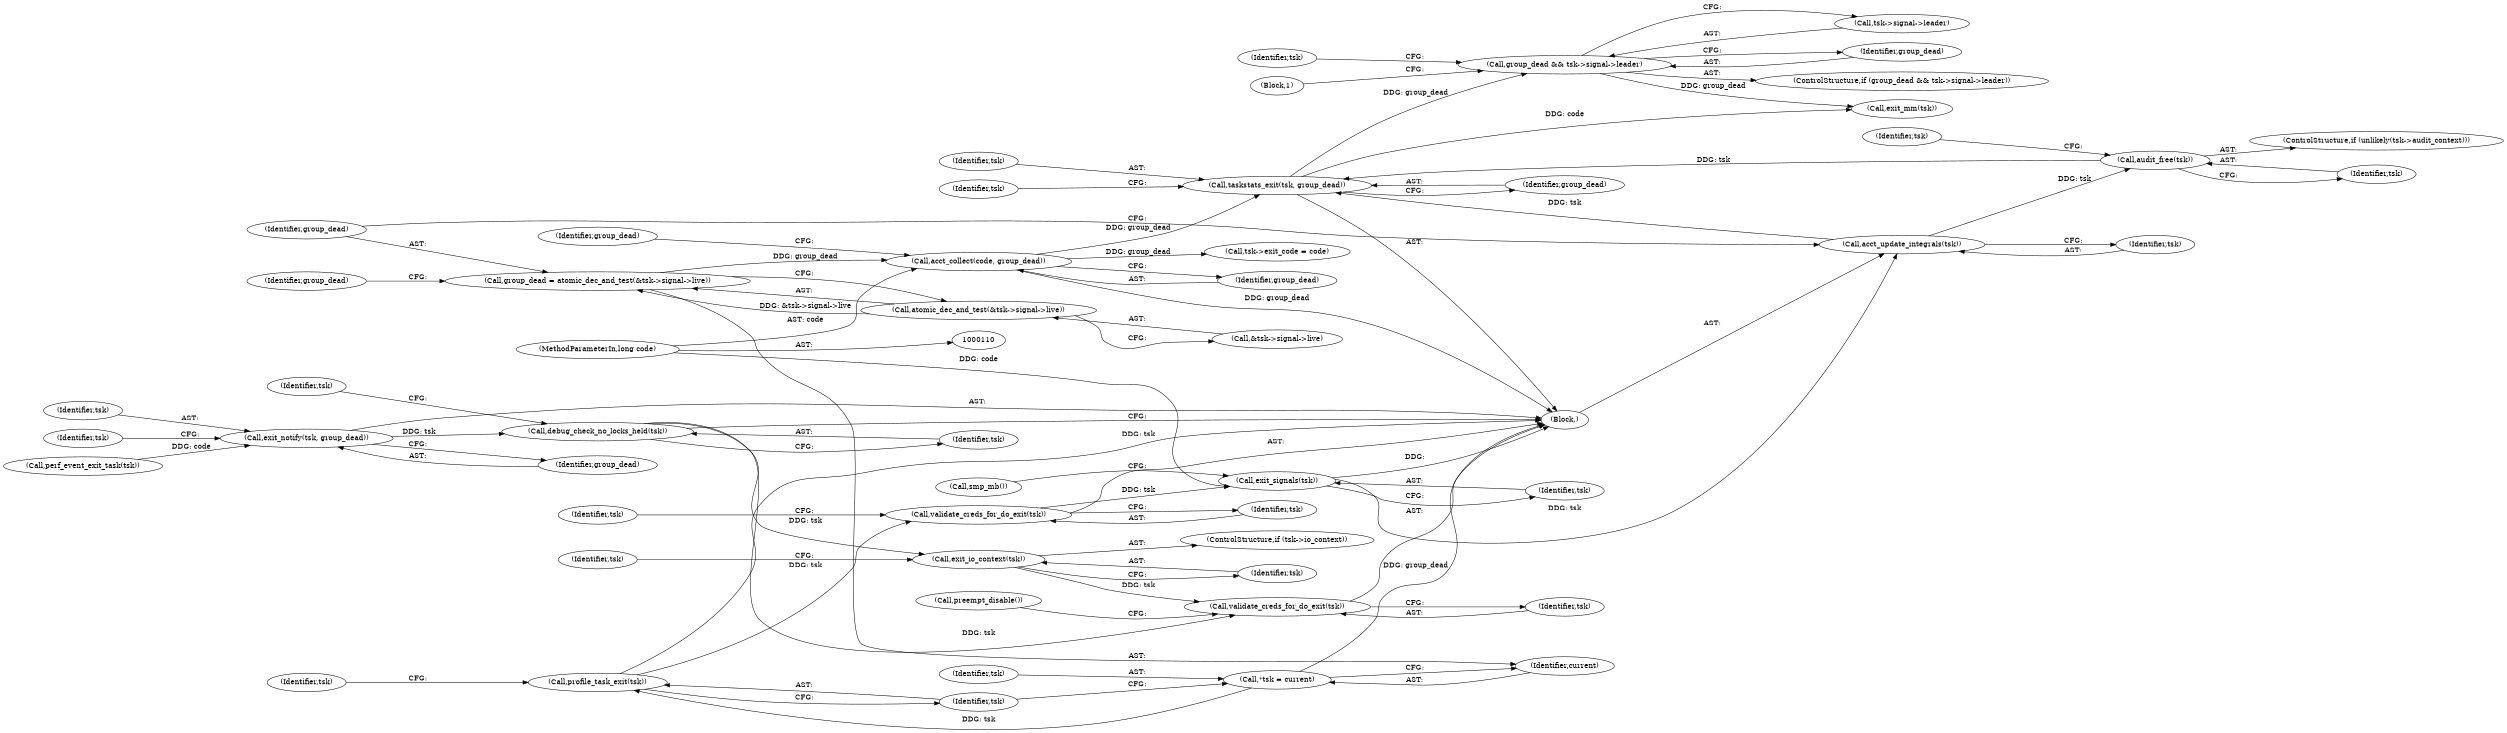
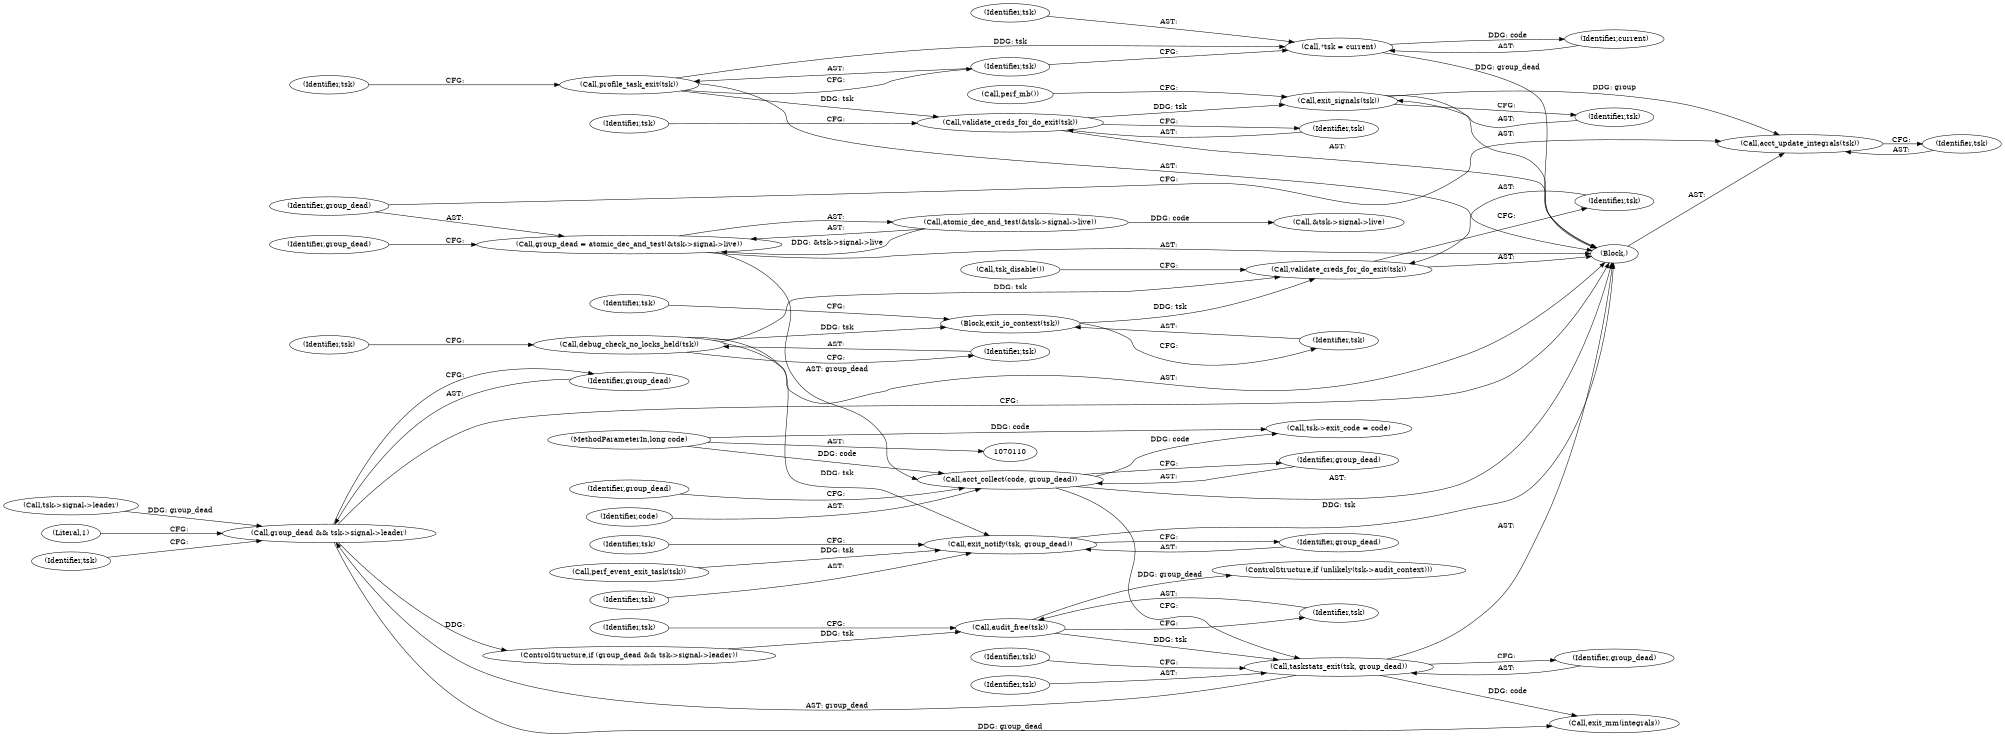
edge "(Call,group_dead && tsk->signal->leader)" -> "(Call,tsk->signal->leader)": now "(Call,group_dead && tsk->signal->leader)" -> "(Block,)"
edge "(Call,tsk->signal->leader)" -> "(Call,group_dead && tsk->signal->leader)": label "AST: " -> "DDG: group_dead"
edge "(Call,group_dead && tsk->signal->leader)" -> "(ControlStructure,if (group_dead && tsk->signal->leader))": label "AST: " -> "DDG: "
node "(Block,1)": label "(Block,1)" -> "(Literal,1)"
edge "(Call,taskstats_exit(tsk, group_dead))" -> "(Call,group_dead && tsk->signal->leader)": label "DDG: group_dead" -> "AST: group_dead"
node "(Call,exit_mm(tsk))": label "(Call,exit_mm(tsk))" -> "(Call,exit_mm(integrals))"
edge "(Call,audit_free(tsk))" -> "(ControlStructure,if (unlikely(tsk->audit_context)))": label "AST: " -> "DDG: group_dead"
edge "(Call,acct_update_integrals(tsk))" -> "(Call,audit_free(tsk))": now "(ControlStructure,if (group_dead && tsk->signal->leader))" -> "(Call,audit_free(tsk))"
edge "(Call,acct_update_integrals(tsk))" -> "(Call,taskstats_exit(tsk, group_dead))": removed, label "DDG: tsk"
edge "(Call,acct_collect(code, group_dead))" -> "(Call,taskstats_exit(tsk, group_dead))": label "DDG: group_dead" -> "CFG: "
edge "(Call,acct_collect(code, group_dead))" -> "(Call,tsk->exit_code = code)": label "DDG: group_dead" -> "DDG: code"
edge "(Call,group_dead = atomic_dec_and_test(&tsk->signal->live))" -> "(Call,acct_collect(code, group_dead))": label "DDG: group_dead" -> "AST: group_dead"
edge "(Call,group_dead = atomic_dec_and_test(&tsk->signal->live))" -> "(Call,atomic_dec_and_test(&tsk->signal->live))": label "CFG: " -> "AST: "
edge "(Call,acct_collect(code, group_dead))" -> "(Block,)": label "DDG: group_dead" -> "AST: "
edge "(MethodParameterIn,long code)" -> "(Call,acct_collect(code, group_dead))": label "AST: code" -> "DDG: code"
edge "(Call,&tsk->signal->live)" -> "(Call,atomic_dec_and_test(&tsk->signal->live))": removed, label "AST:"
edge "(Call,atomic_dec_and_test(&tsk->signal->live))" -> "(Call,&tsk->signal->live)": label "CFG: " -> "DDG: code"
node "1000110": label "1000110" -> "1070110"
edge "(MethodParameterIn,long code)" -> "(Call,exit_signals(tsk))": now "(MethodParameterIn,long code)" -> "(Call,tsk->exit_code = code)"
edge "(Call,exit_notify(tsk, group_dead))" -> "(Block,)": label "AST: " -> "DDG: tsk"
edge "(Call,debug_check_no_locks_held(tsk))" -> "(Block,)": label "CFG: " -> "AST: "
edge "(Call,exit_notify(tsk, group_dead))" -> "(Call,debug_check_no_locks_held(tsk))": reversed
edge "(Call,profile_task_exit(tsk))" -> "(Block,)": label "DDG: tsk" -> "AST: "
edge "(Call,perf_event_exit_task(tsk))" -> "(Call,exit_notify(tsk, group_dead))": label "DDG: code" -> "DDG: tsk"
edge "(Call,exit_signals(tsk))" -> "(Block,)": label "DDG: " -> "AST: "
node "(Call,smp_mb())": label "(Call,smp_mb())" -> "(Call,perf_mb())"
edge "(Call,exit_signals(tsk))" -> "(Call,acct_update_integrals(tsk))": label "DDG: tsk" -> "DDG: group"
node "(Identifier,code)": added
node "(ControlStructure,if (tsk->io_context))": removed
node "(Call,exit_io_context(tsk))": label "(Call,exit_io_context(tsk))" -> "(Block,exit_io_context(tsk))"
node "(Call,preempt_disable())": label "(Call,preempt_disable())" -> "(Call,tsk_disable())"
edge "(Call,group_dead = atomic_dec_and_test(&tsk->signal->live))" -> "(Identifier,current)": now "(Call,group_dead = atomic_dec_and_test(&tsk->signal->live))" -> "(Block,)"
edge "(Call,*tsk = current)" -> "(Identifier,current)": label "CFG: " -> "DDG: code"
edge "(Call,*tsk = current)" -> "(Call,profile_task_exit(tsk))": reversed
